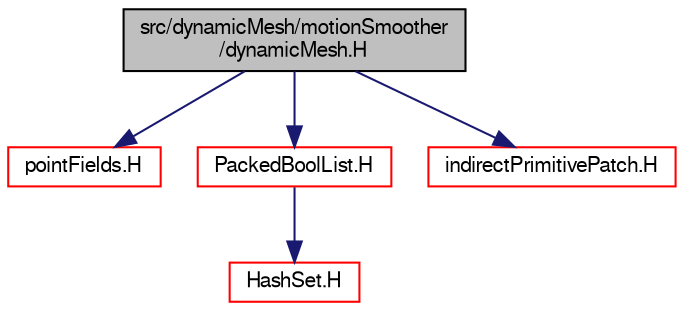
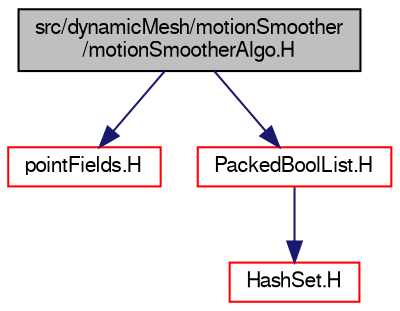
node "src/dynamicMesh/motionSmoother /dynamicMesh.H": label "src/dynamicMesh/motionSmoother /dynamicMesh.H" -> "src/dynamicMesh/motionSmoother /motionSmootherAlgo.H"
node "indirectPrimitivePatch.H": removed
